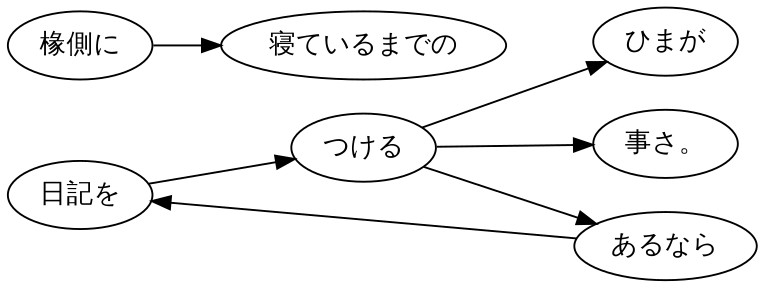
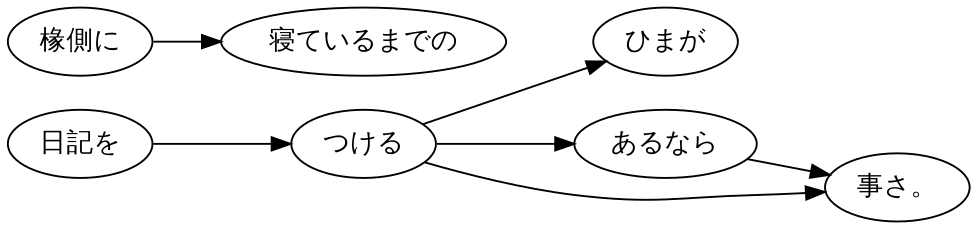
edge "あるなら" -> "日記を": now "あるなら" -> "事さ。"
